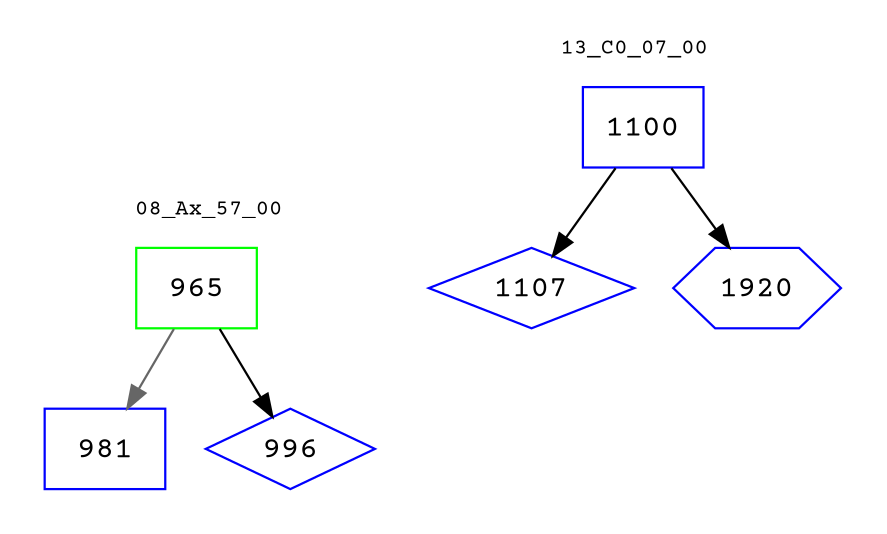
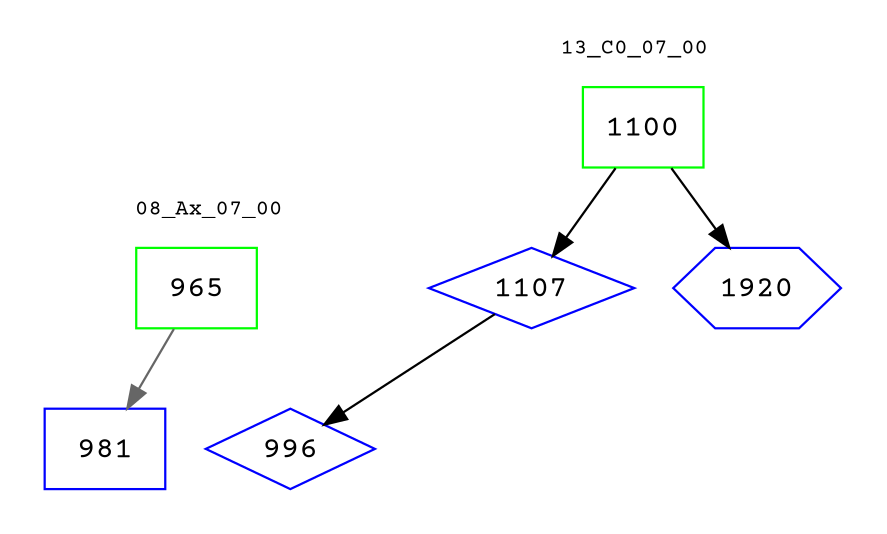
node "1100": color blue -> green
cluster "08_Ax_57_00": label "08_Ax_57_00" -> "08_Ax_07_00"
edge "965" -> "996": now "1107" -> "996"
